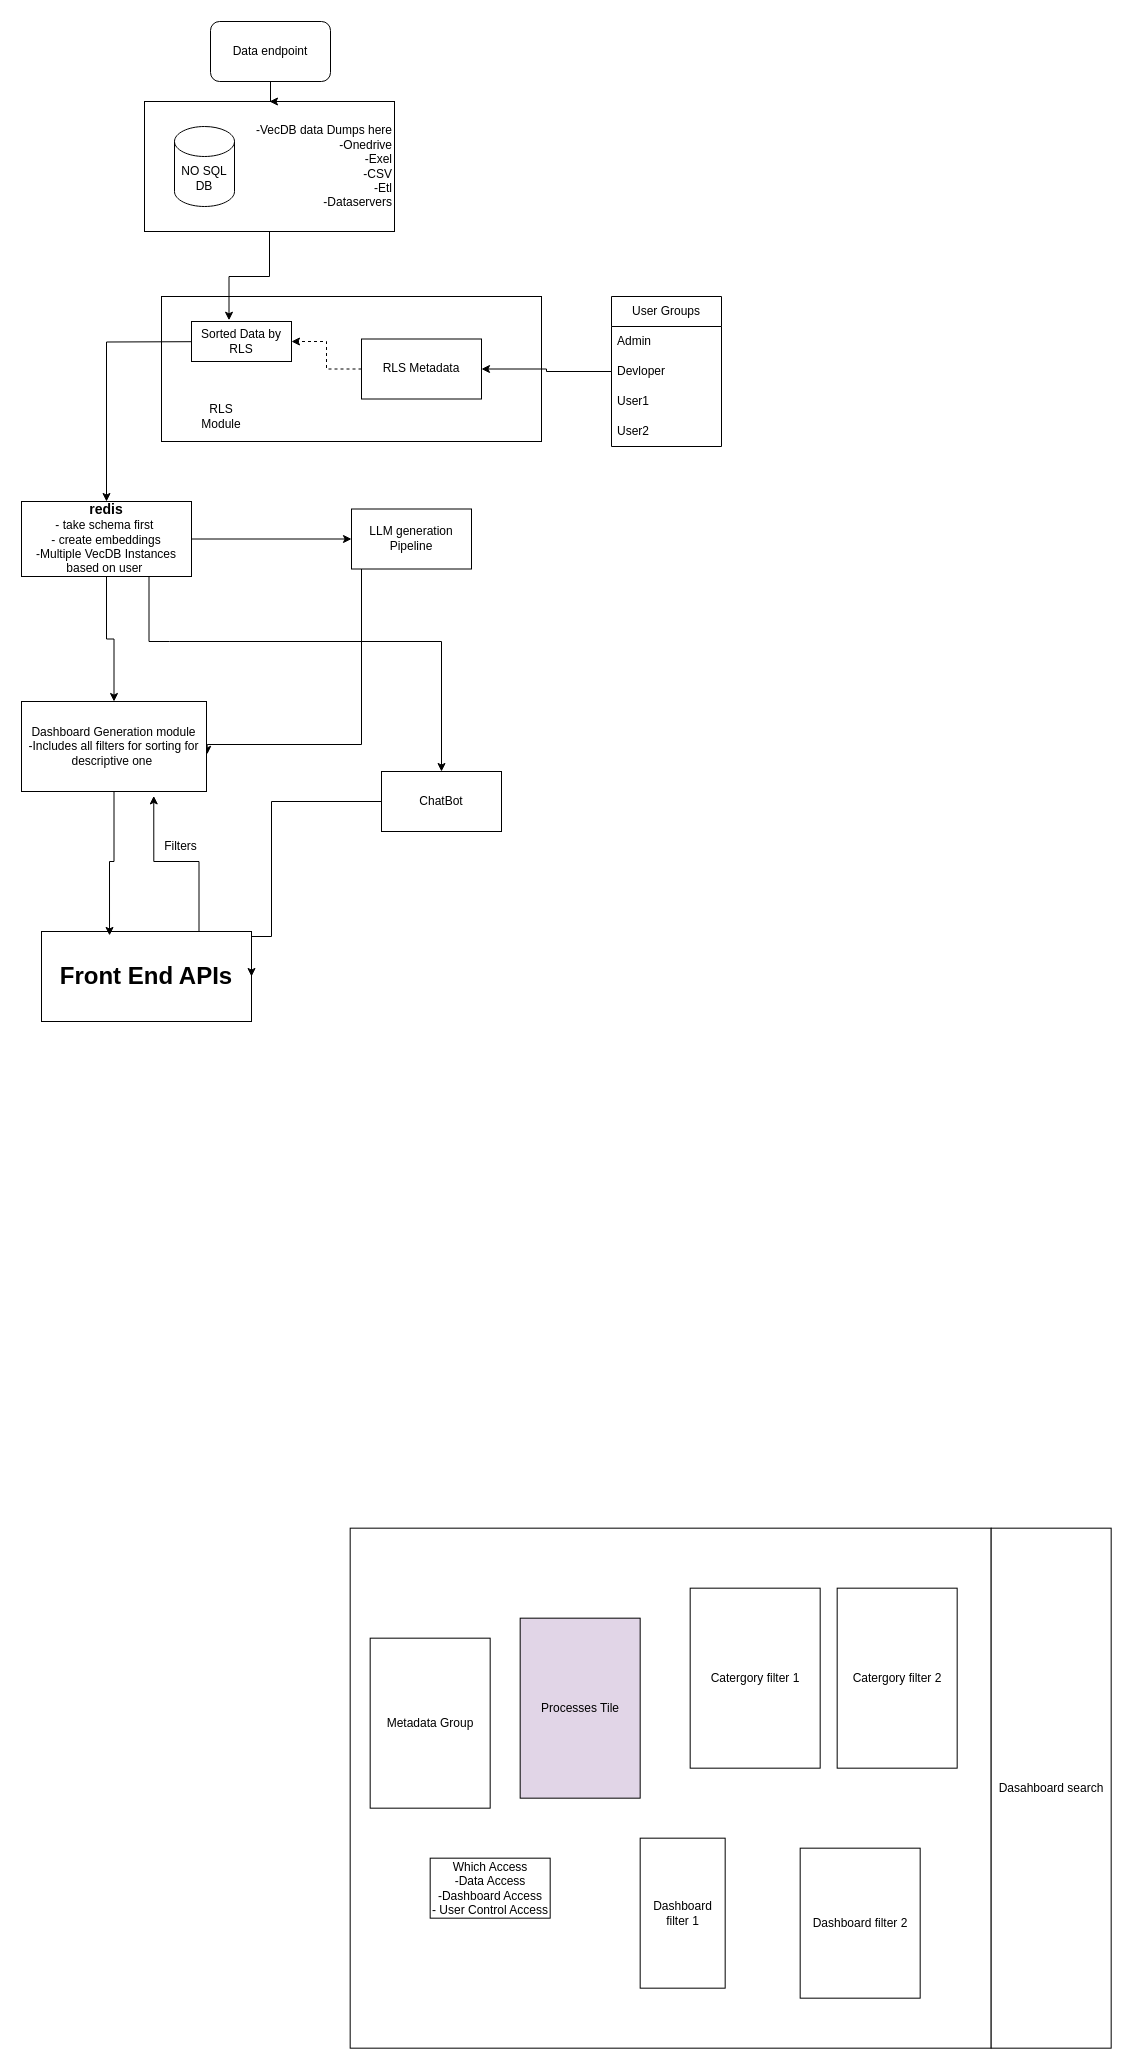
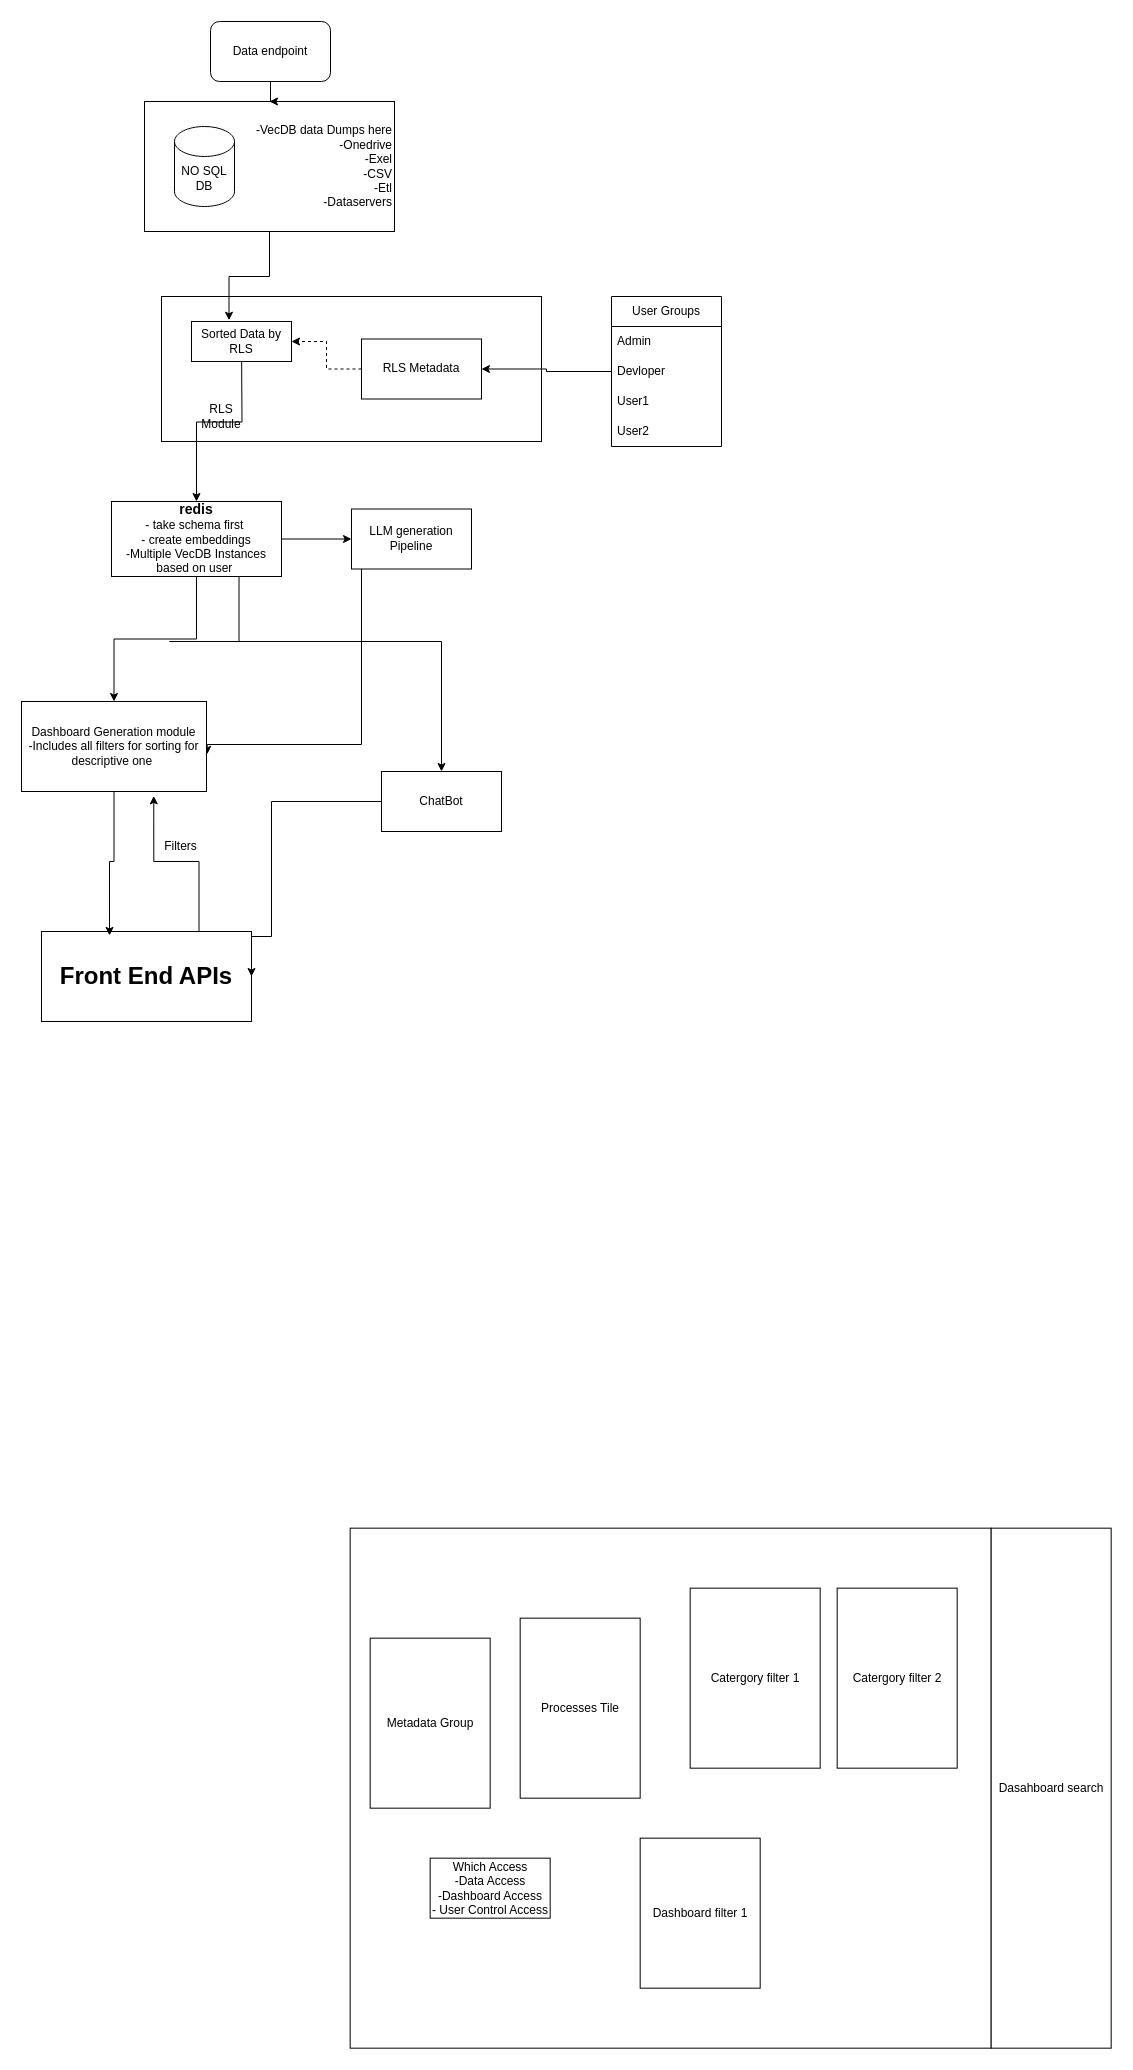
node "redis - take schema first - create embeddings -Multiple VecDB Instances based on user": moved (106, 539) -> (196, 539)
node "Processes Tile": fillcolor #e1d5e7 -> #ffffff
node "Dashboard filter 1": size 85x150 -> 120x150
node "Dashboard filter 2": removed
